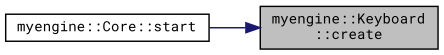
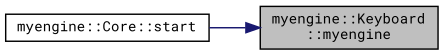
node "myengine::Keyboard ::create": label "myengine::Keyboard ::create" -> "myengine::Keyboard ::myengine"
